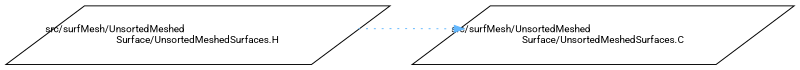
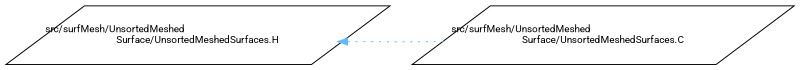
edge "src/surfMesh/UnsortedMeshed Surface/UnsortedMeshedSurfaces.H" -> "src/surfMesh/UnsortedMeshed Surface/UnsortedMeshedSurfaces.C": reversed
